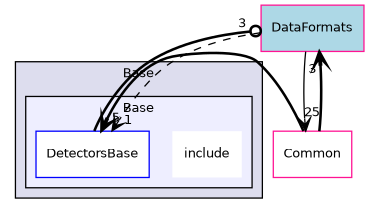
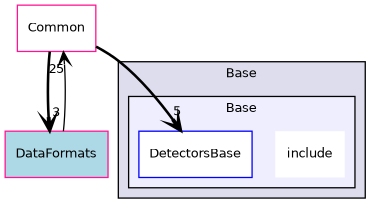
edge "DetectorsBase" -> "DataFormats": removed
edge "DataFormats" -> "DetectorsBase": removed
